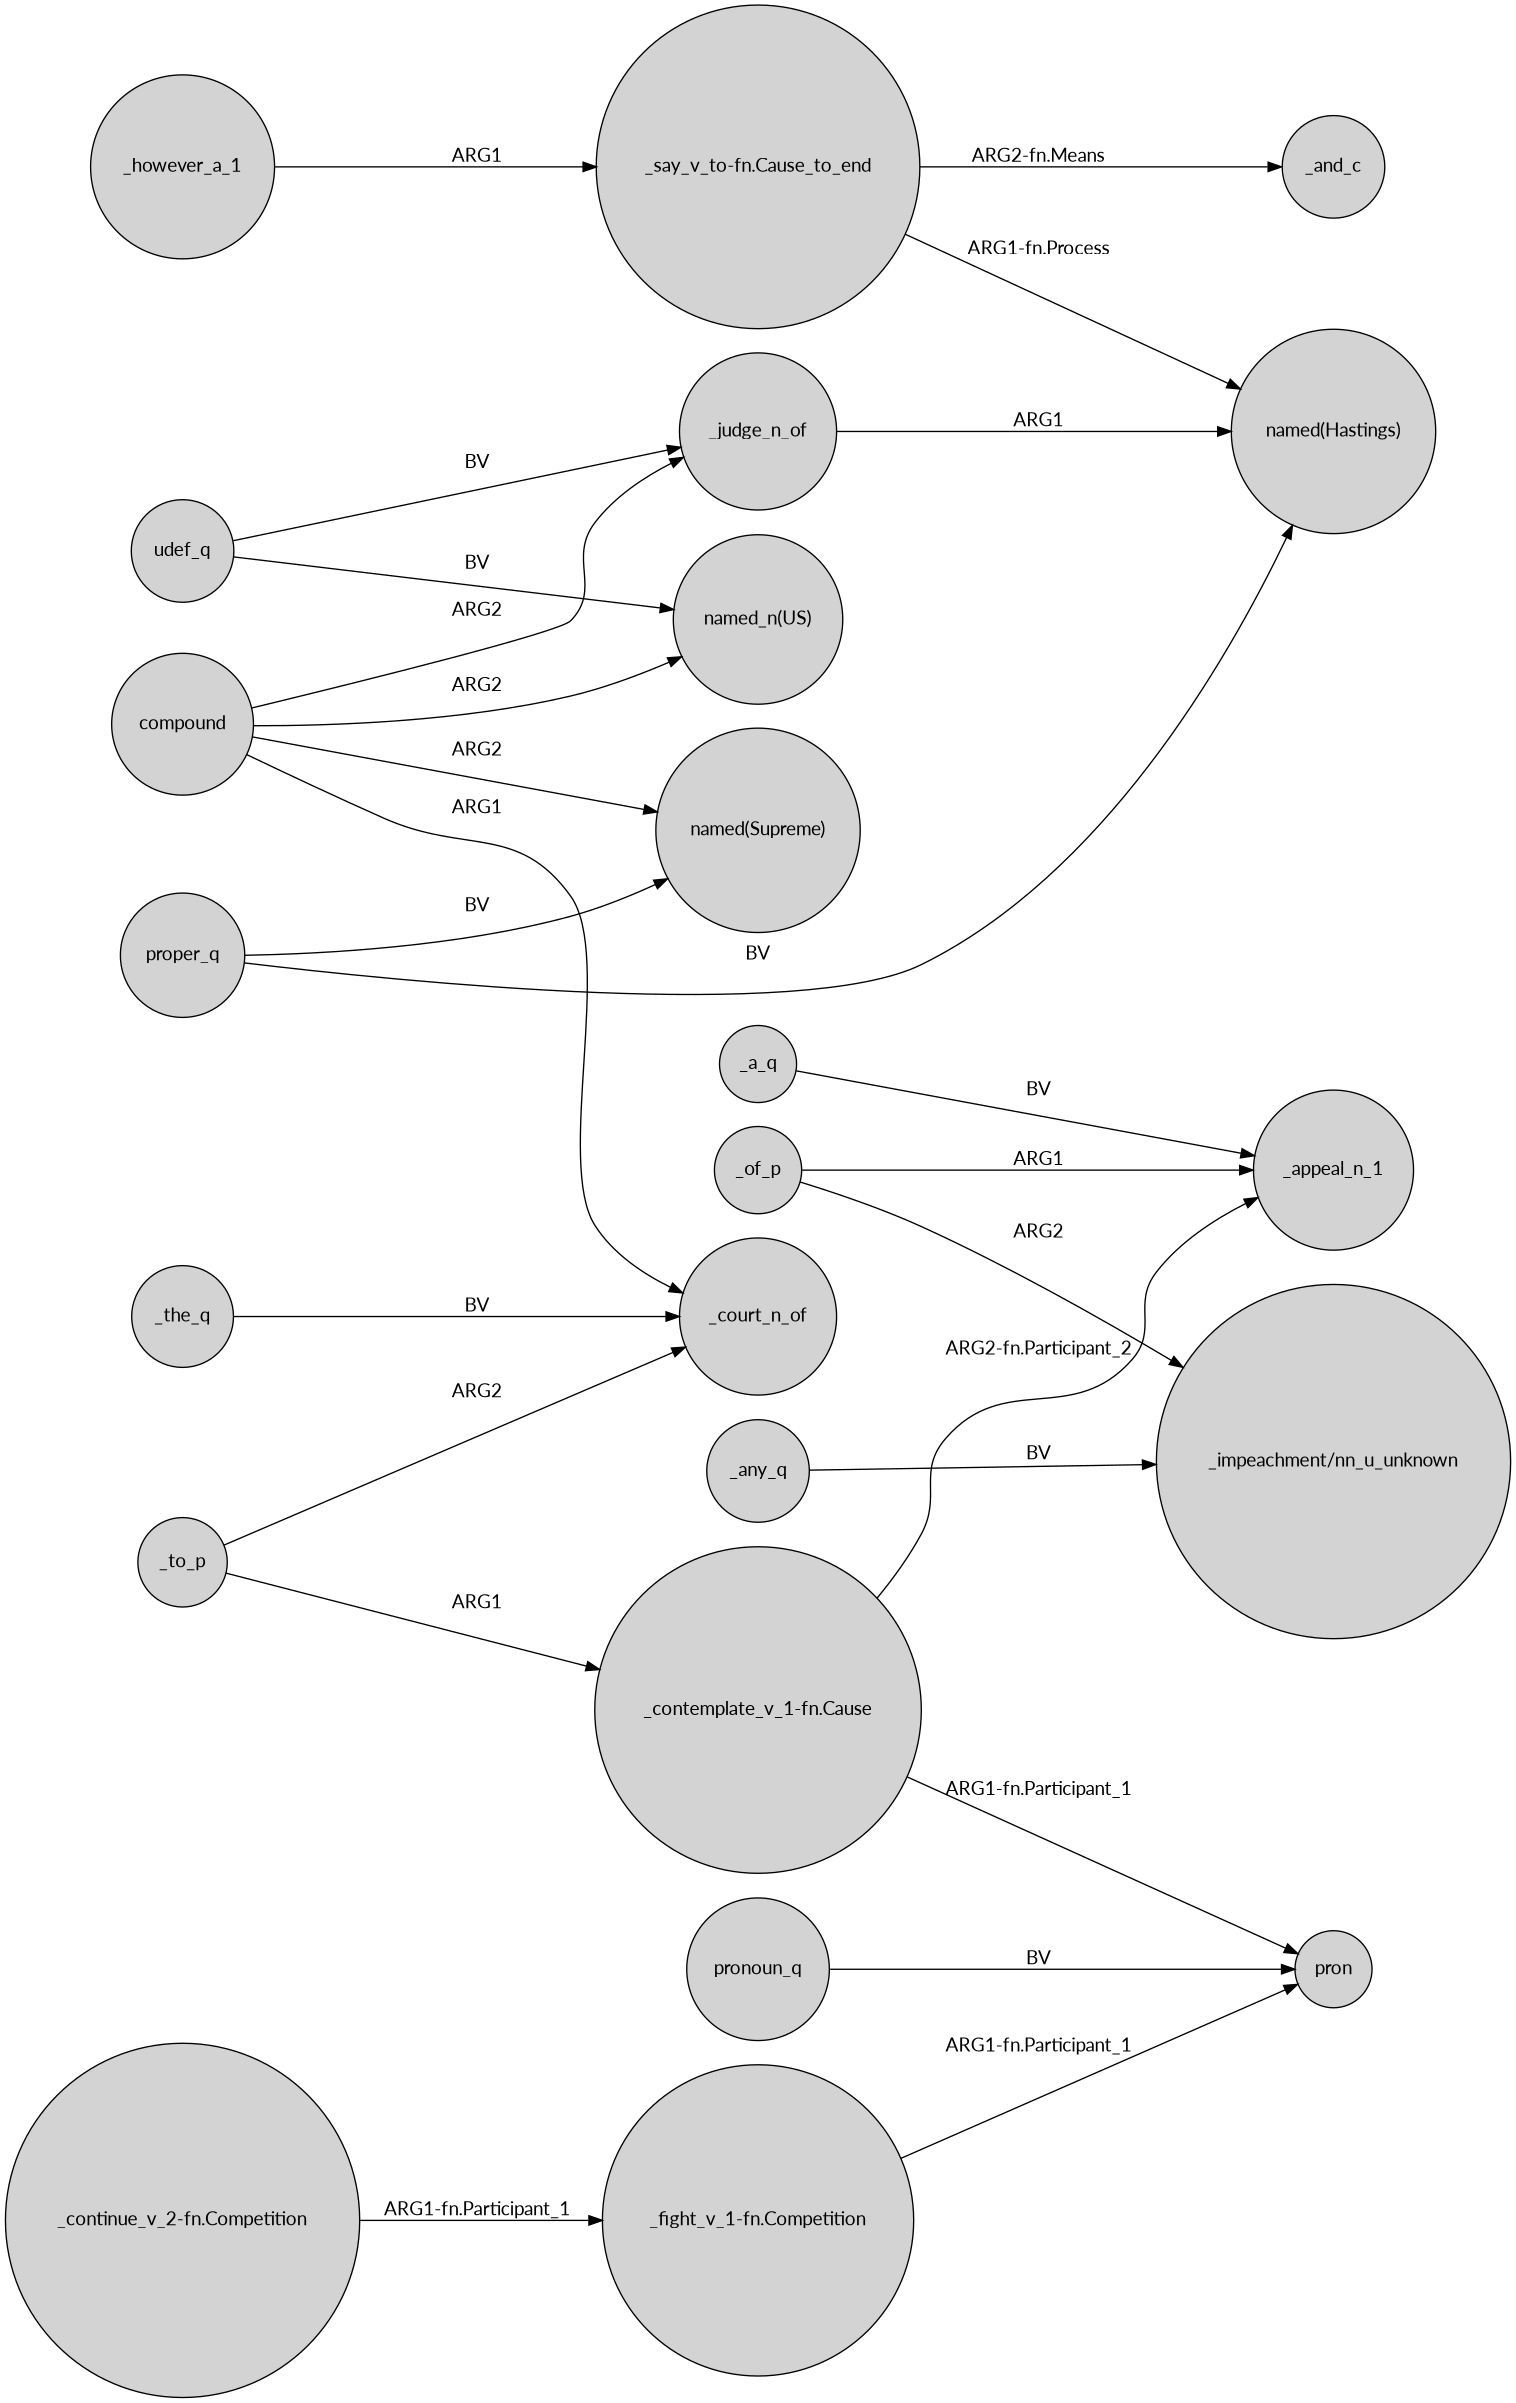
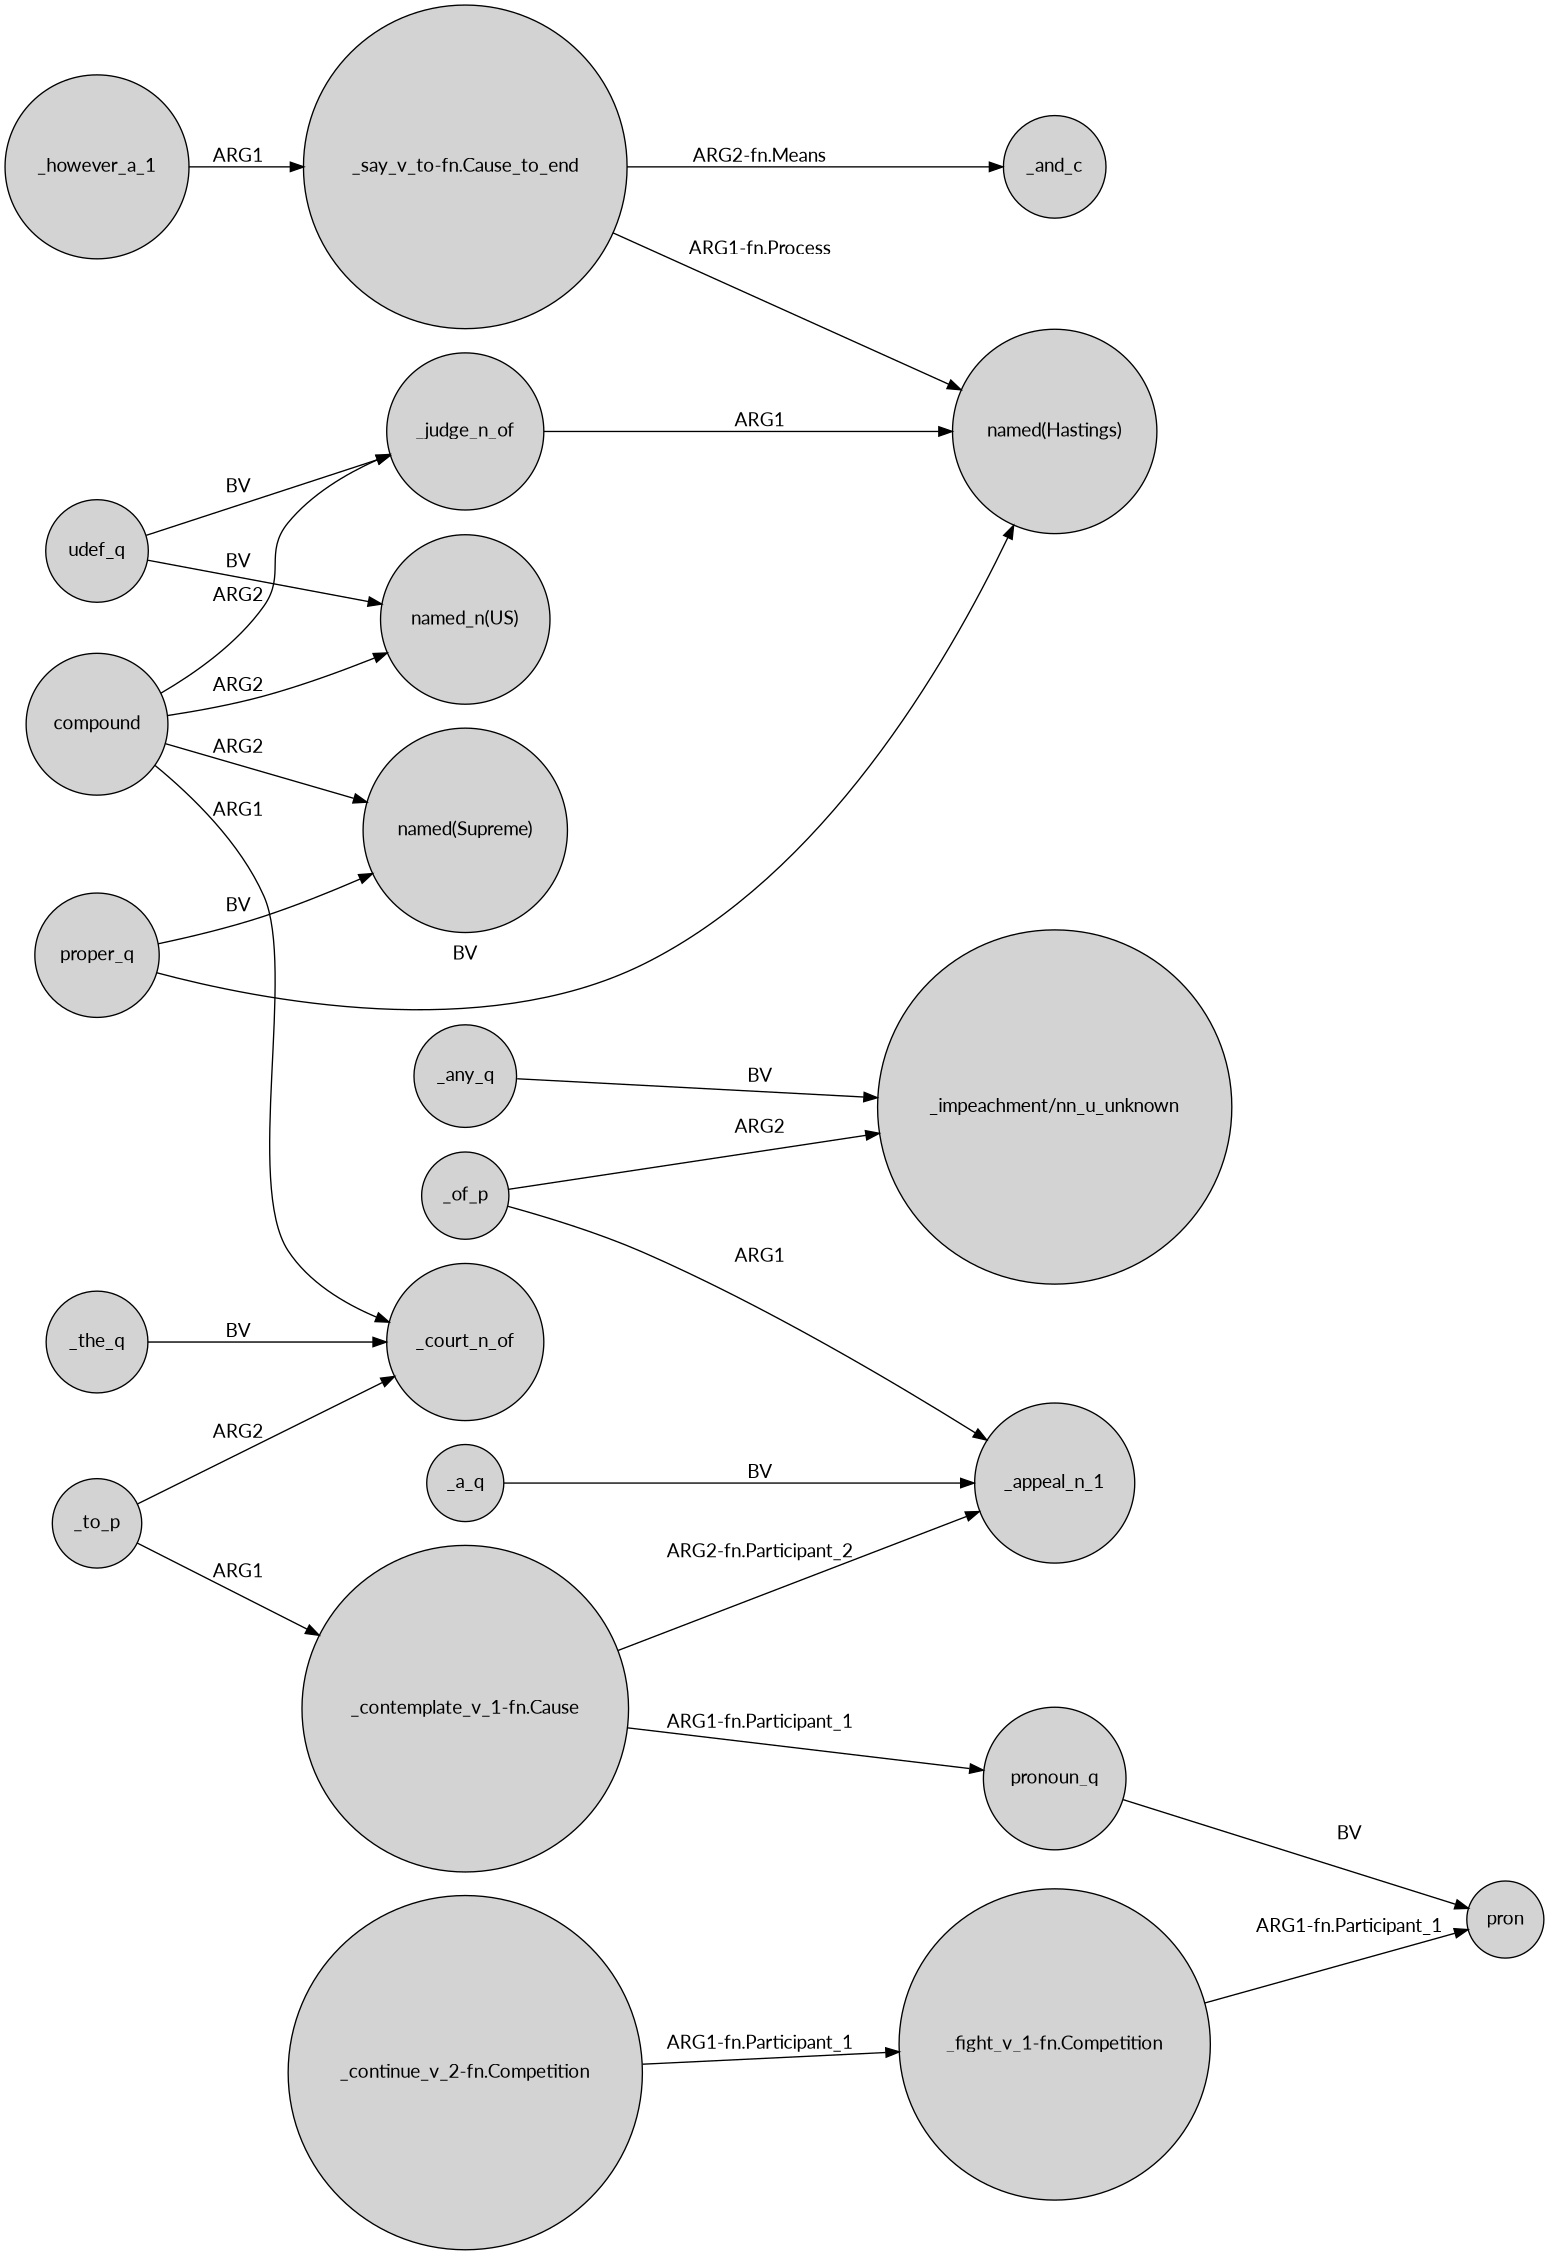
edge "_contemplate_v_1-fn.Cause" -> "pron": now "_contemplate_v_1-fn.Cause" -> "pronoun_q"
